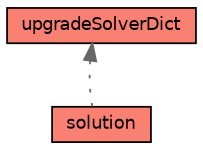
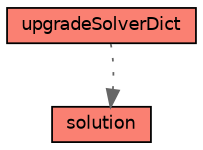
edge "solution" -> "upgradeSolverDict": reversed
